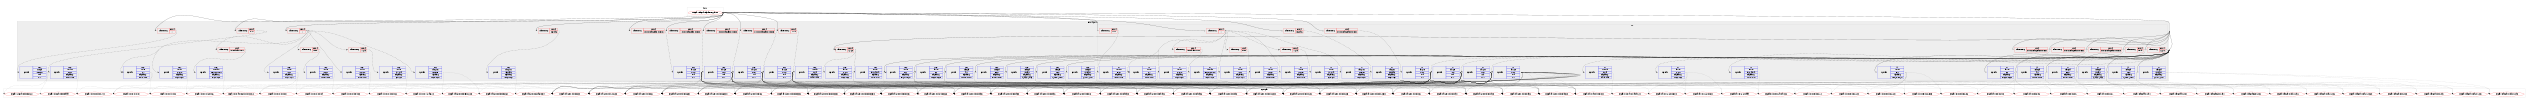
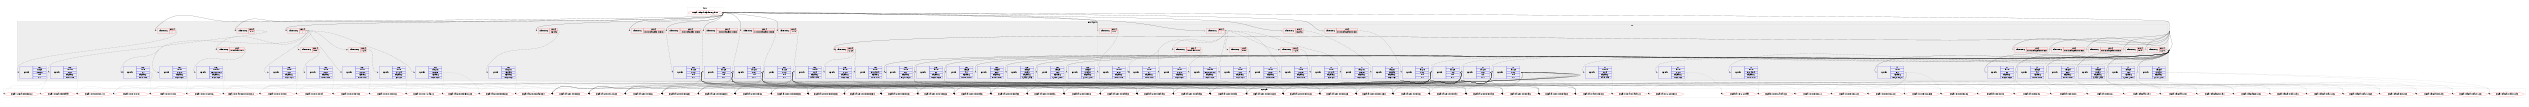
node "portage://dev-libs/wayland-1.23.1": removed
